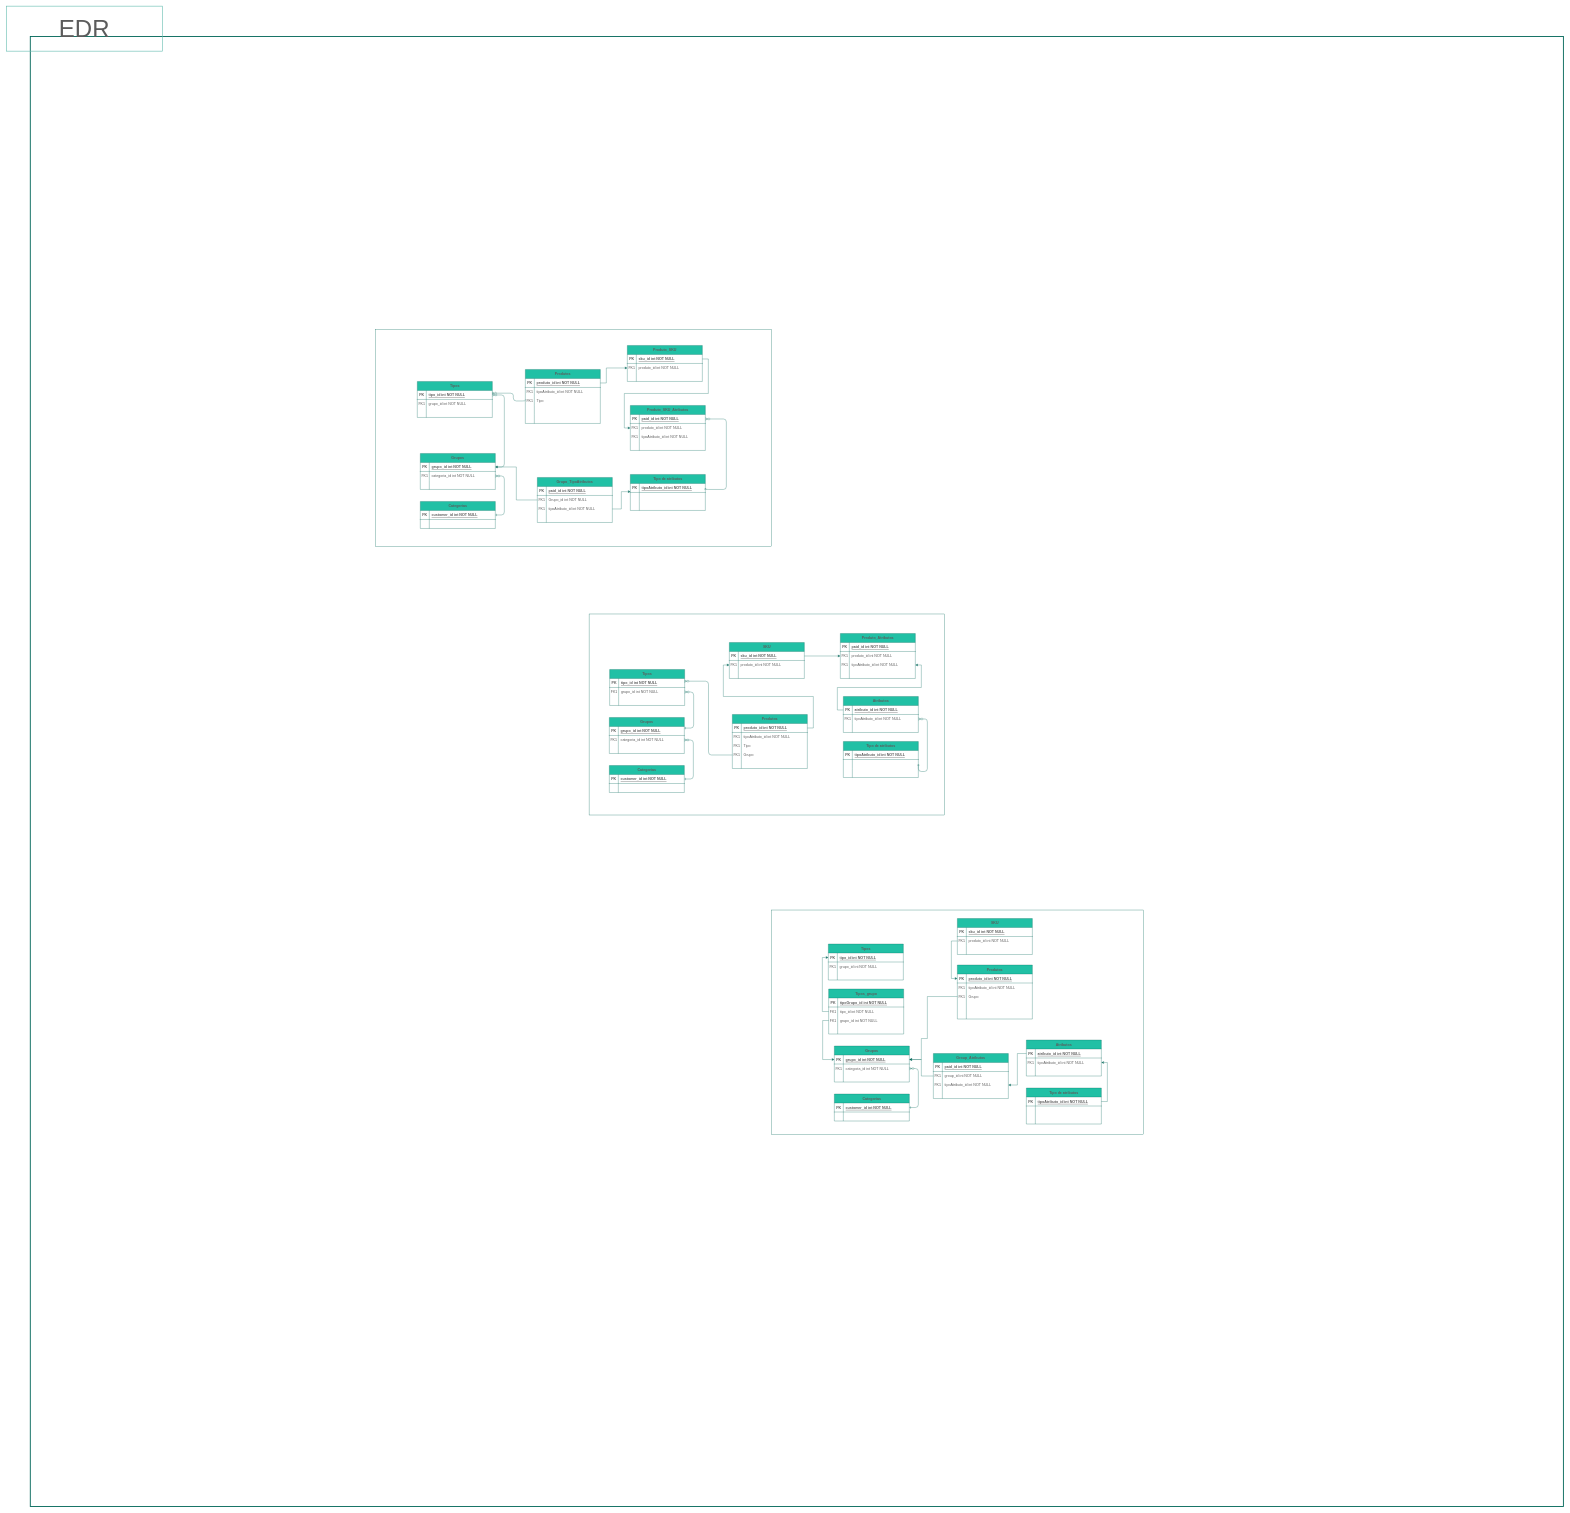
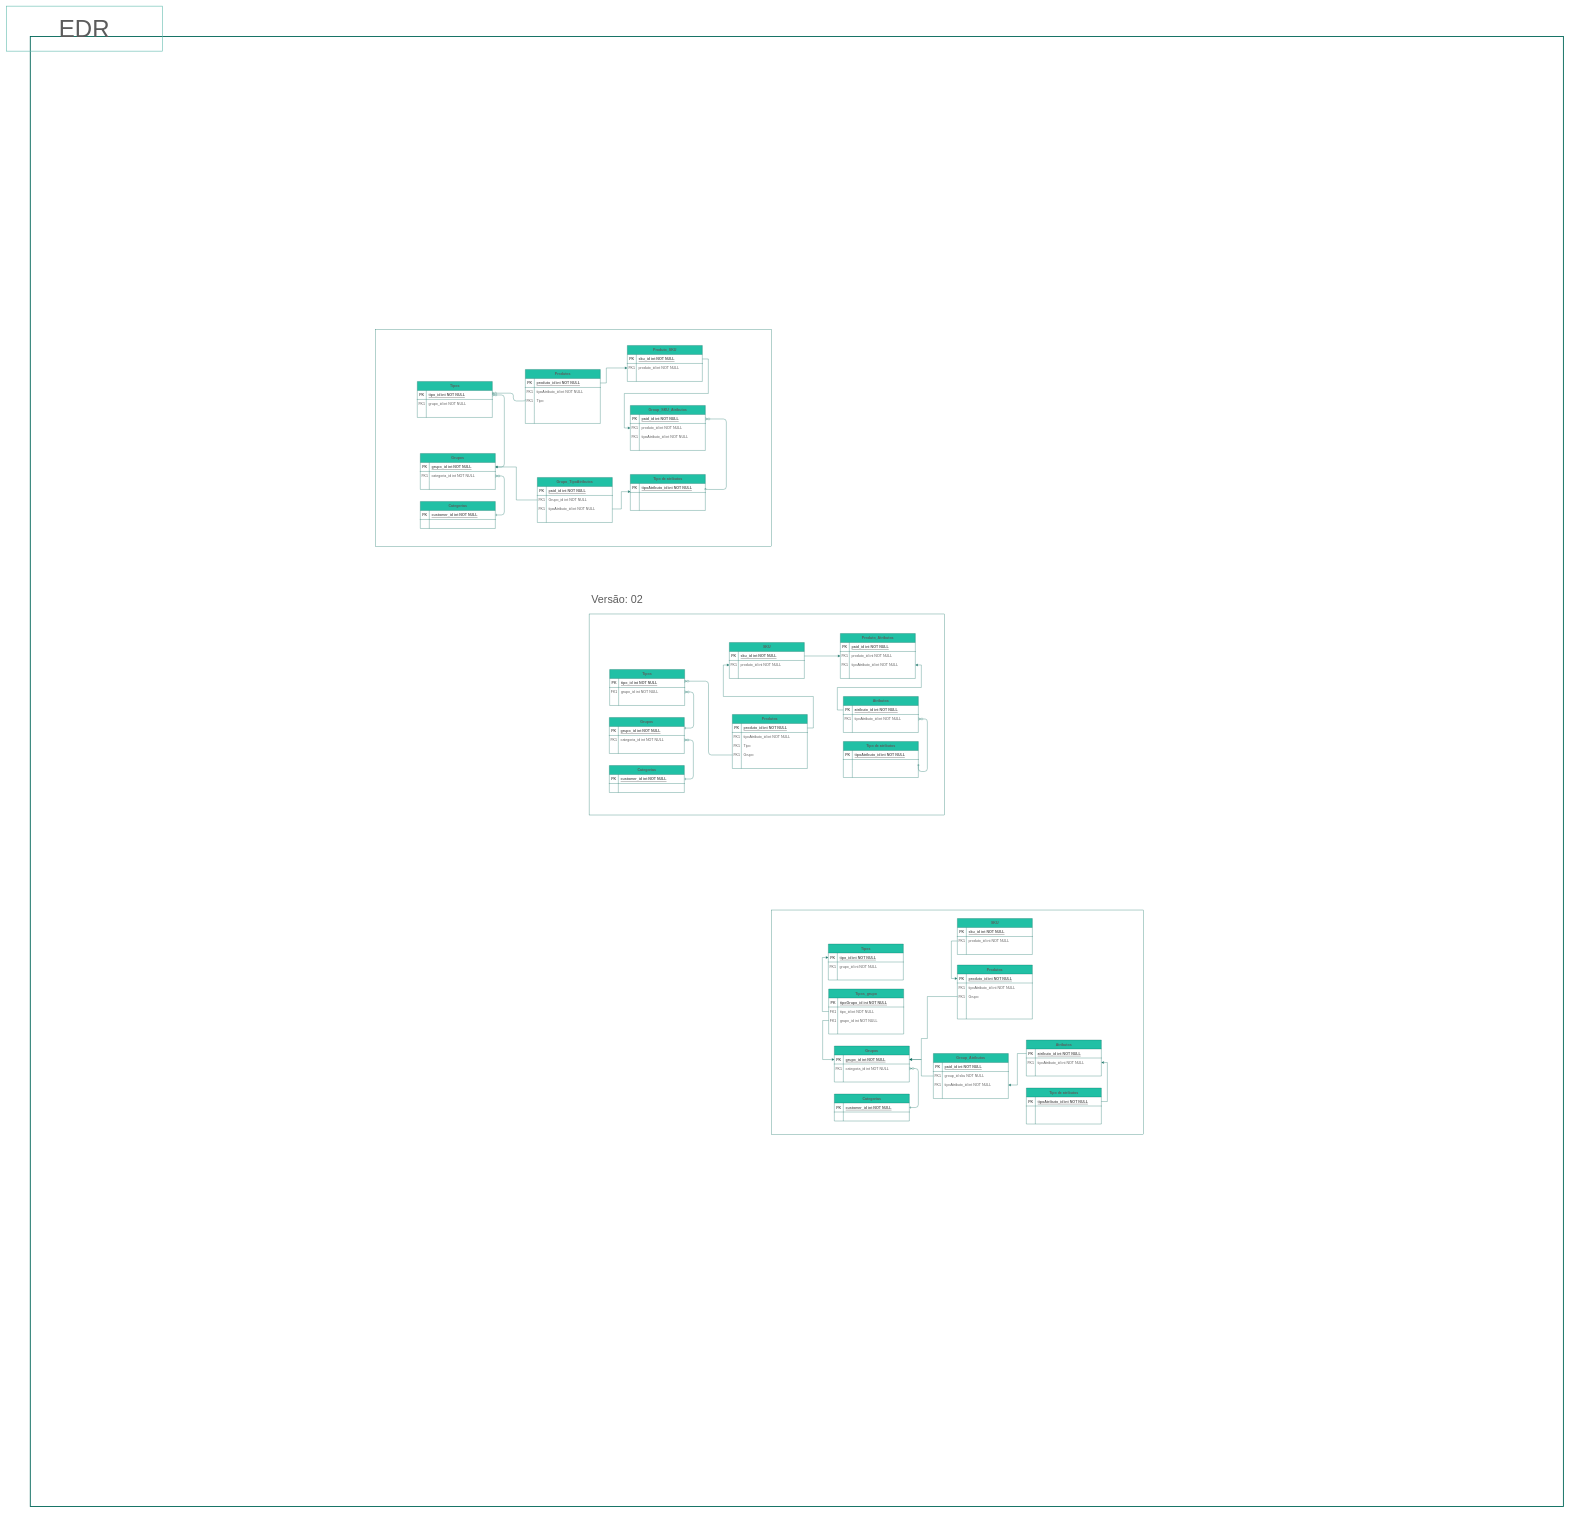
node "Produto_SKU_Atributos": label "Produto_SKU_Atributos" -> "Group_SKU_Atributos"
node "Versão: 02": added
node "group_id int NOT NULL": label "group_id int NOT NULL" -> "group_id sku NOT NULL"
